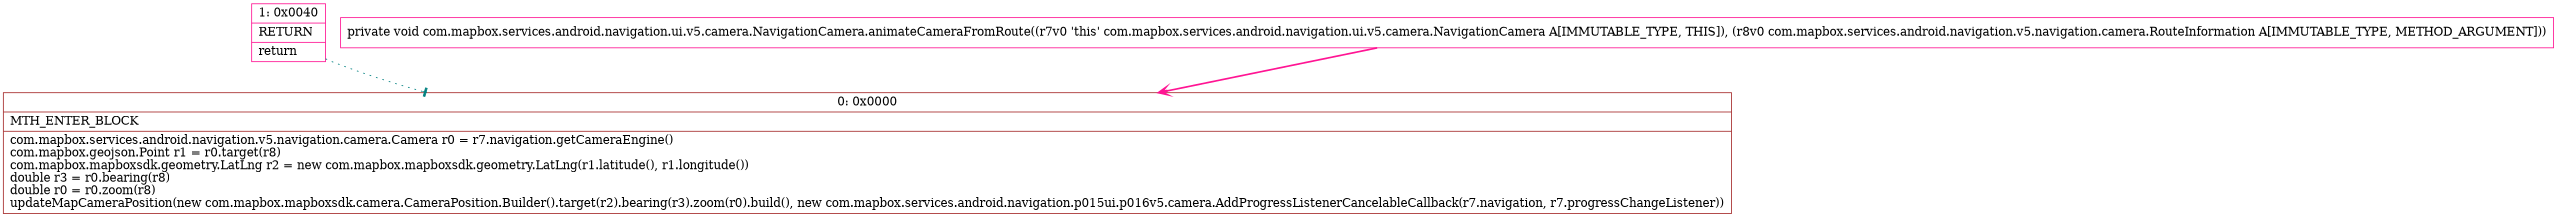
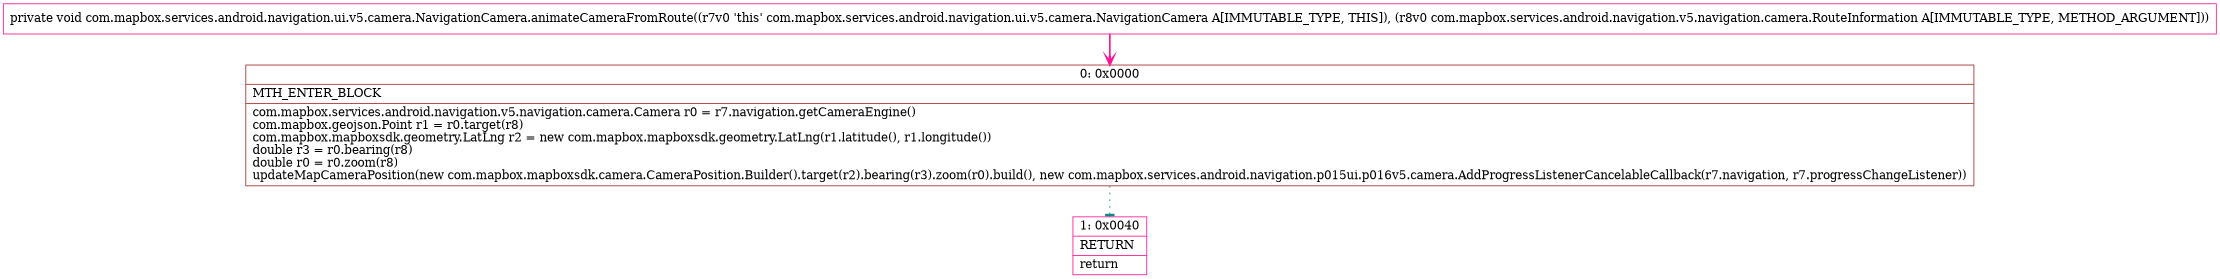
edge "1: 0x0040" -> "0: 0x0000": reversed
